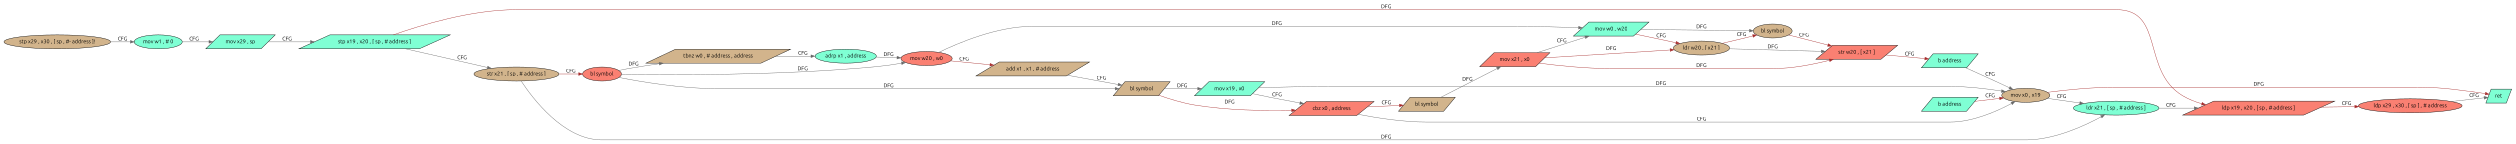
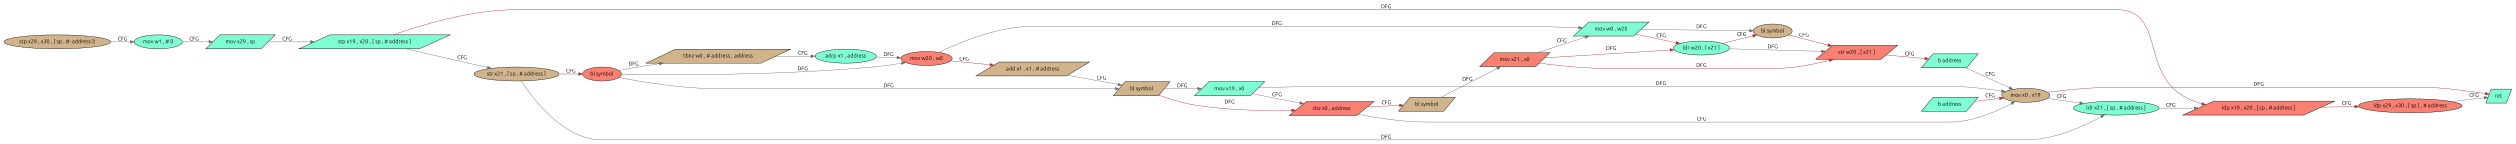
node "ldr w20 , [ x21 ]": fillcolor tan -> aquamarine
